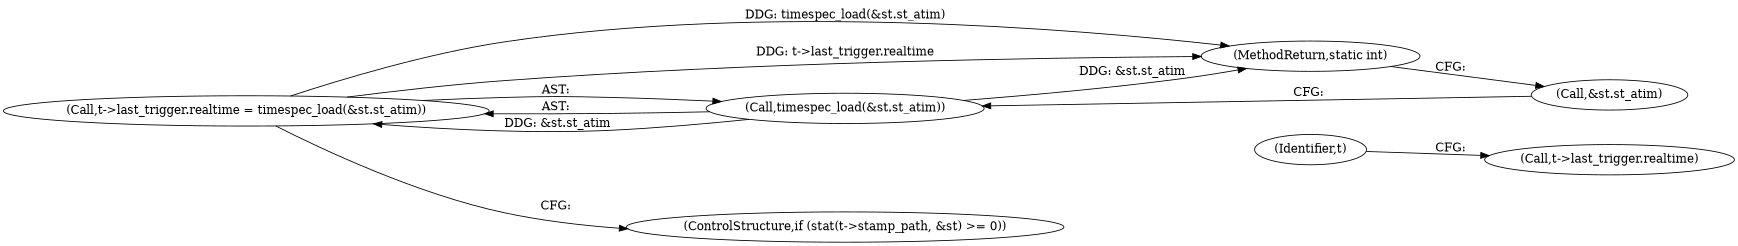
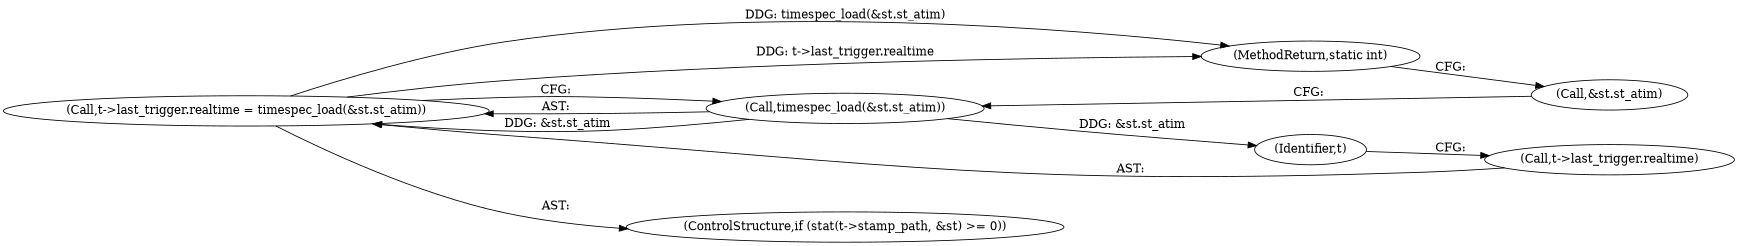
edge "(Call,timespec_load(&st.st_atim))" -> "(MethodReturn,static int)": now "(Call,timespec_load(&st.st_atim))" -> "(Identifier,t)"
edge "(Call,t->last_trigger.realtime = timespec_load(&st.st_atim))" -> "(Call,timespec_load(&st.st_atim))": label "AST: " -> "CFG: "
edge "(Call,t->last_trigger.realtime)" -> "(Call,t->last_trigger.realtime = timespec_load(&st.st_atim))": added, label "AST:"
edge "(Call,t->last_trigger.realtime = timespec_load(&st.st_atim))" -> "(ControlStructure,if (stat(t->stamp_path, &st) >= 0))": label "CFG: " -> "AST: "
